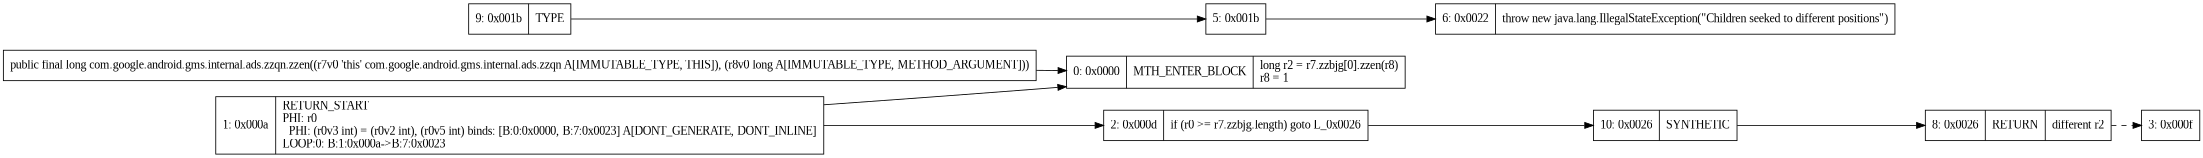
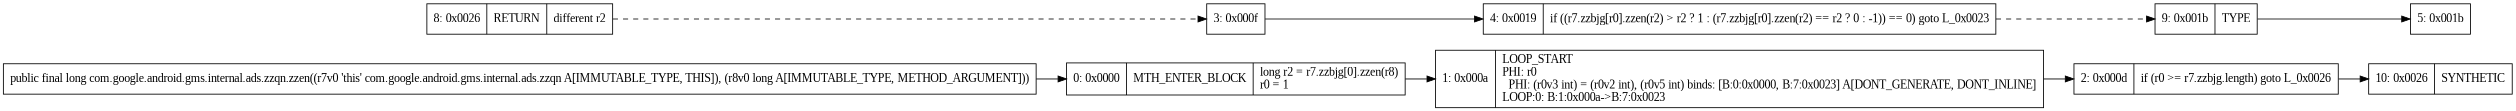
node "6: 0x0022": removed
node "4: 0x0019": added
node "0: 0x0000": text "r8 = 1" -> "r0 = 1"
edge "1: 0x000a" -> "0: 0x0000": reversed
node "1: 0x000a": text "RETURN_START" -> "LOOP_START"
edge "10: 0x0026" -> "8: 0x0026": removed
